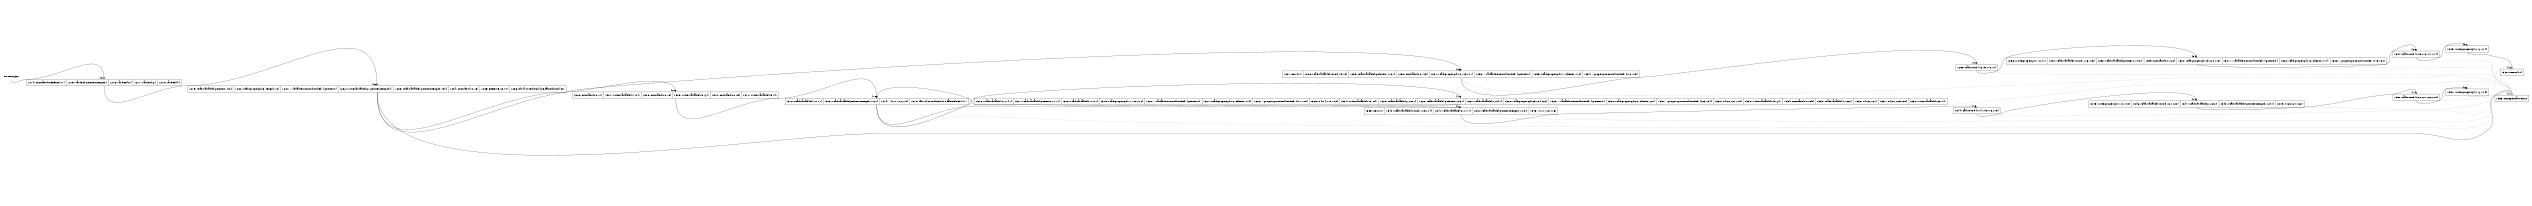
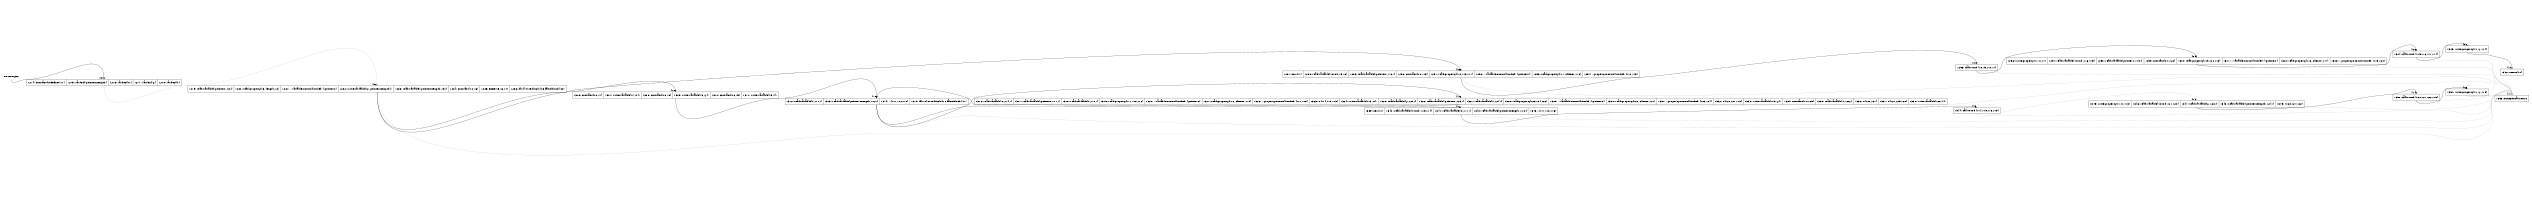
edge "1274: constant[undefined,v1]" -> "1279: read-variable['pointers',v3,-]": color black -> gray
edge "1344: call-round [v14,v15,v16,v13]" -> "1345: write-property[v1,'x',v13]": color black -> gray
edge "1279: read-variable['pointers',v3,-]" -> "1353: exceptional-return": color black -> gray
